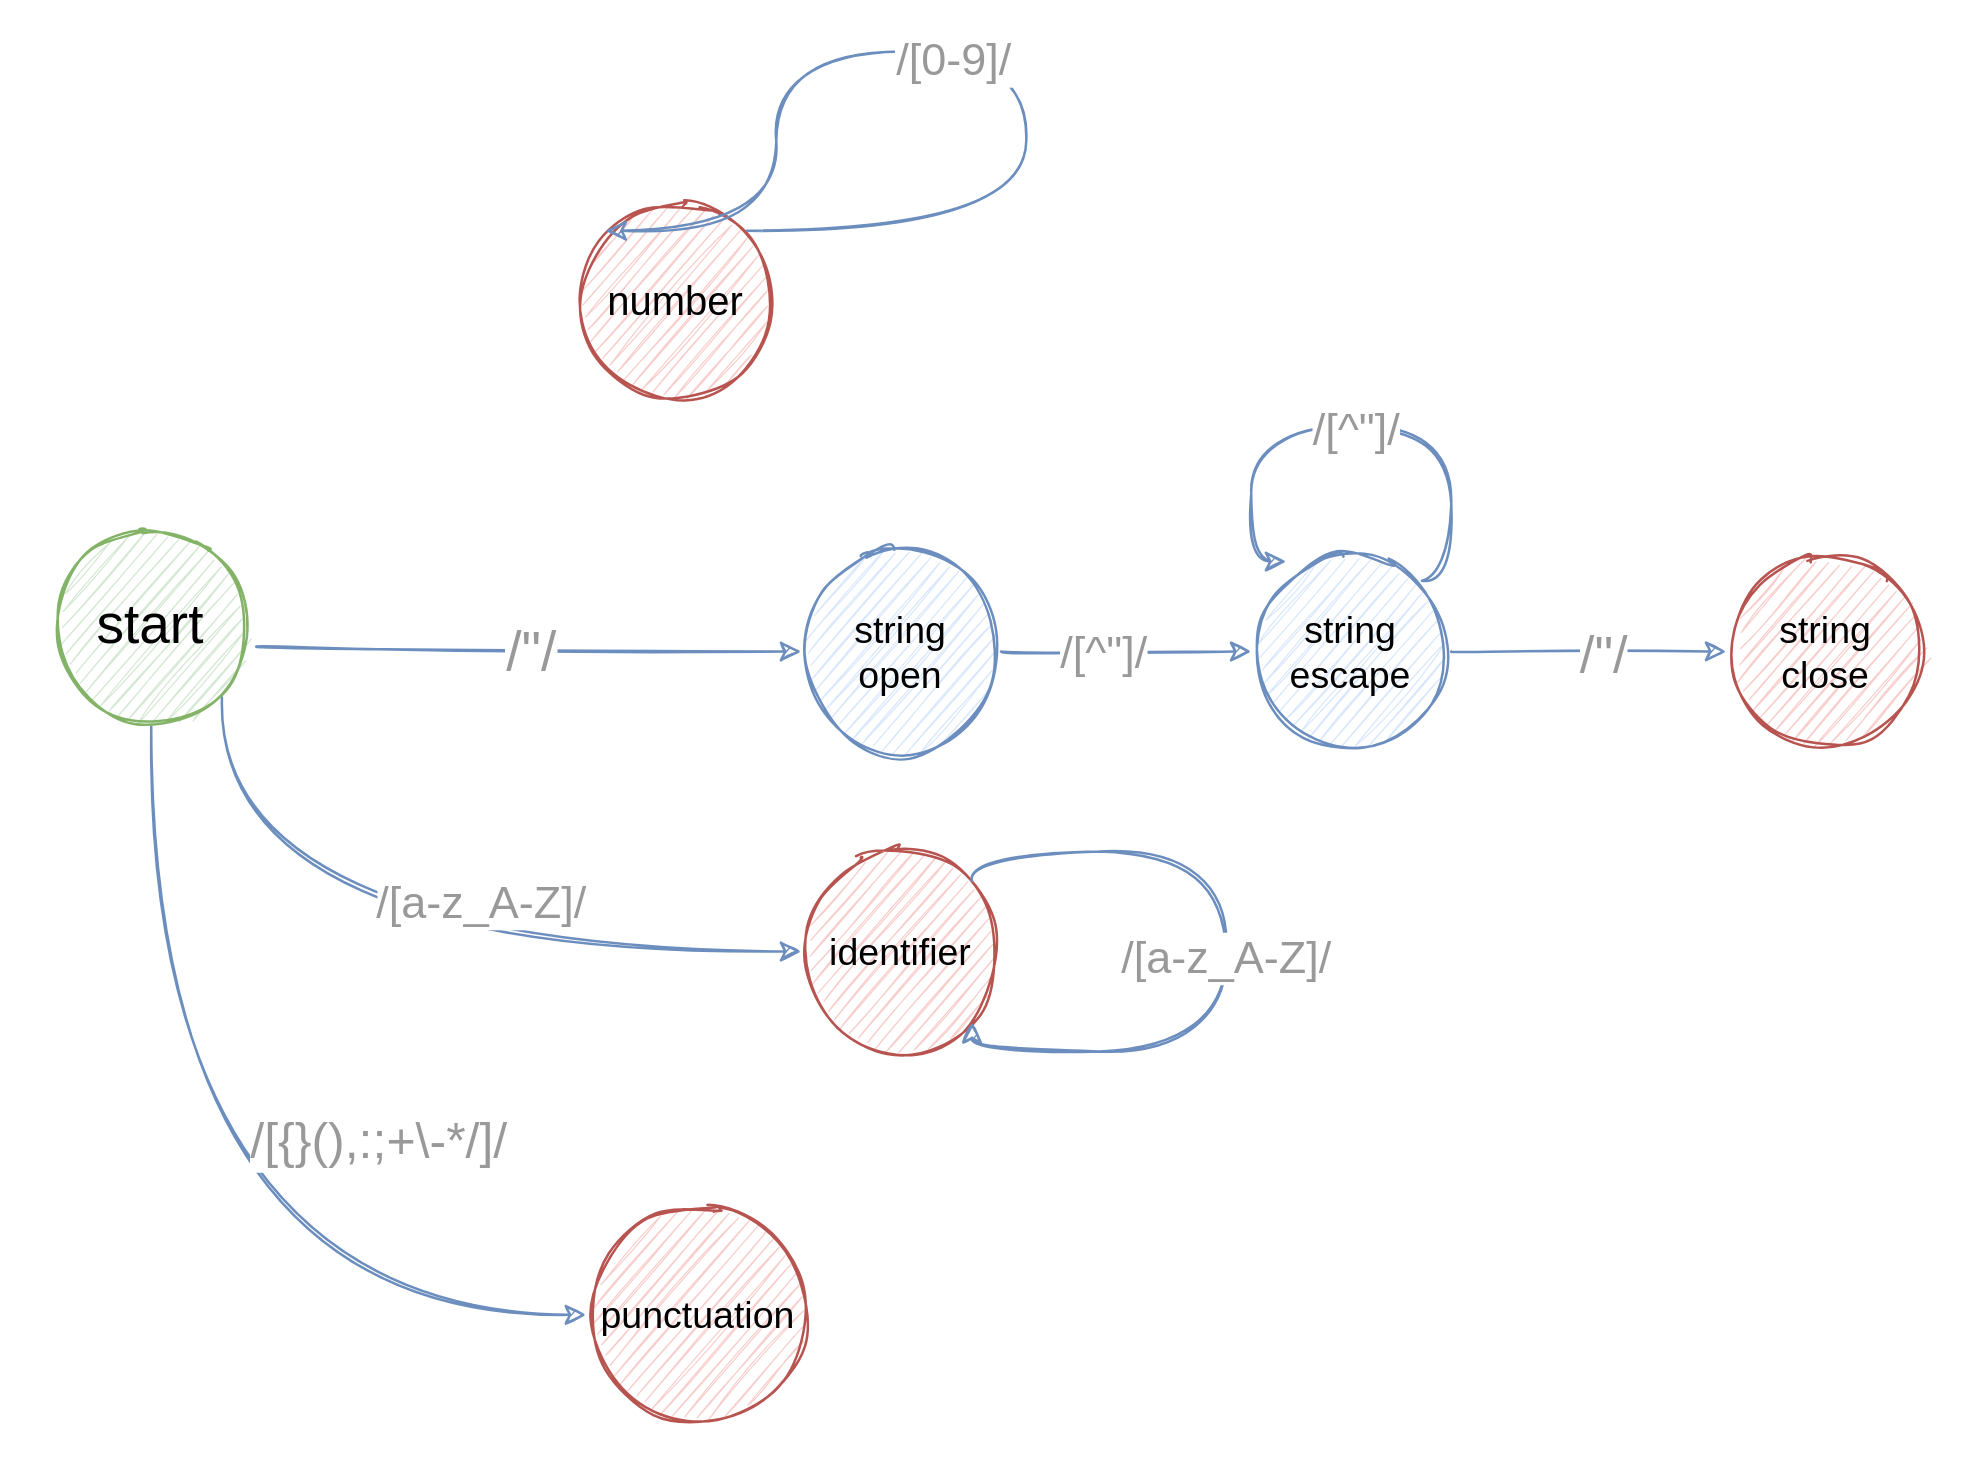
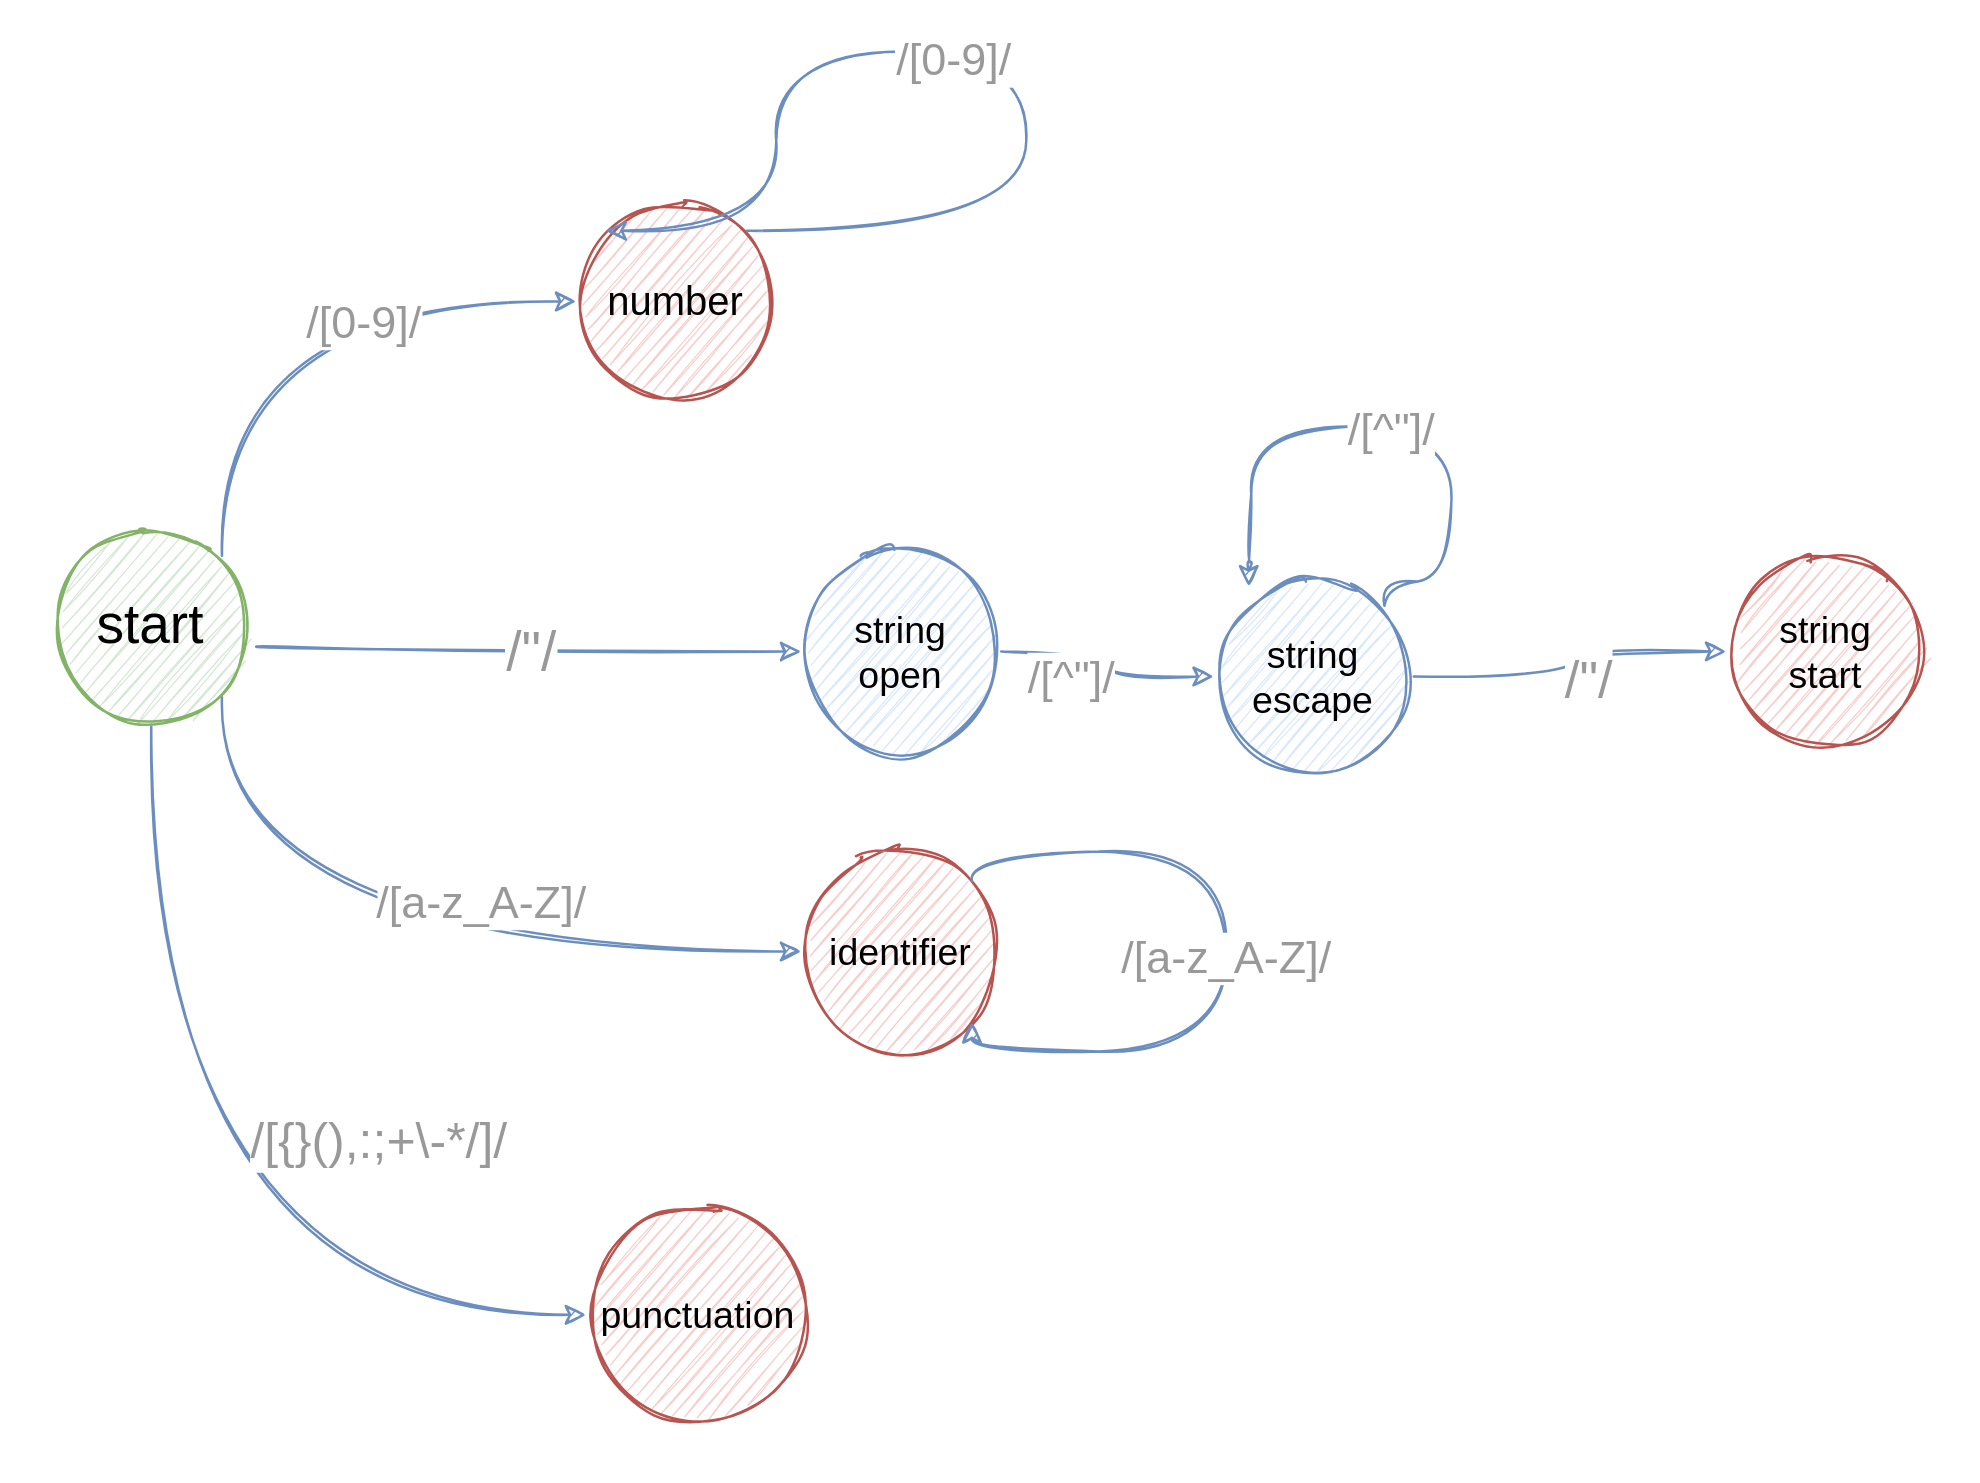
edge "start" -> "number": added, label "/[0-9]/"
node "string escape": moved (1351, 651) -> (1314, 676)
node "string close": label "string close" -> "string start"
